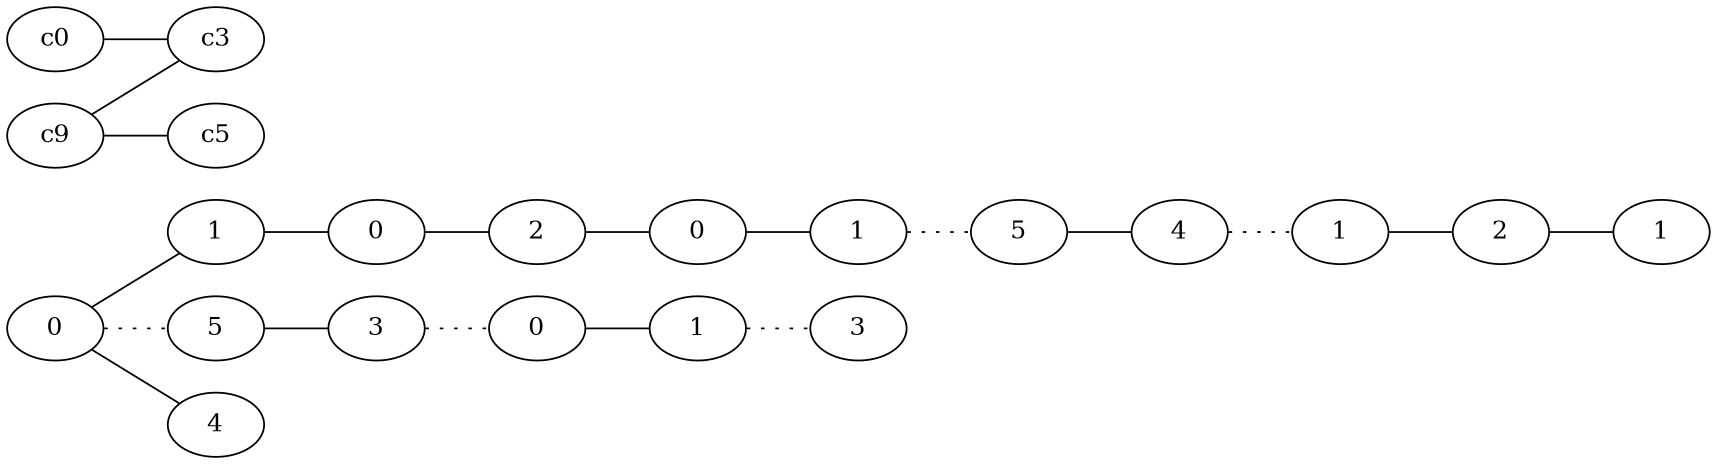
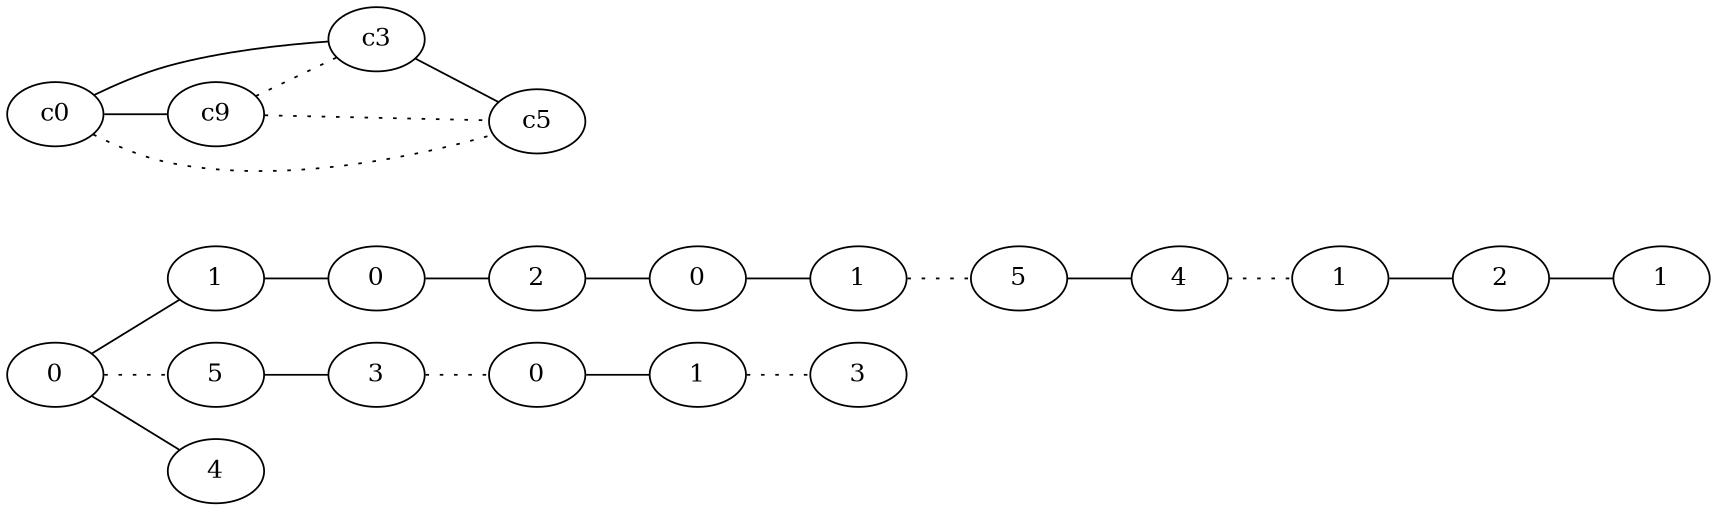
edge "c3" -- "c5": added
edge "c3" -- "c9": style solid -> dotted
edge "c0" -- "c9": added
edge "c9" -- "c5": style solid -> dotted
edge "c0" -- "c5": added
